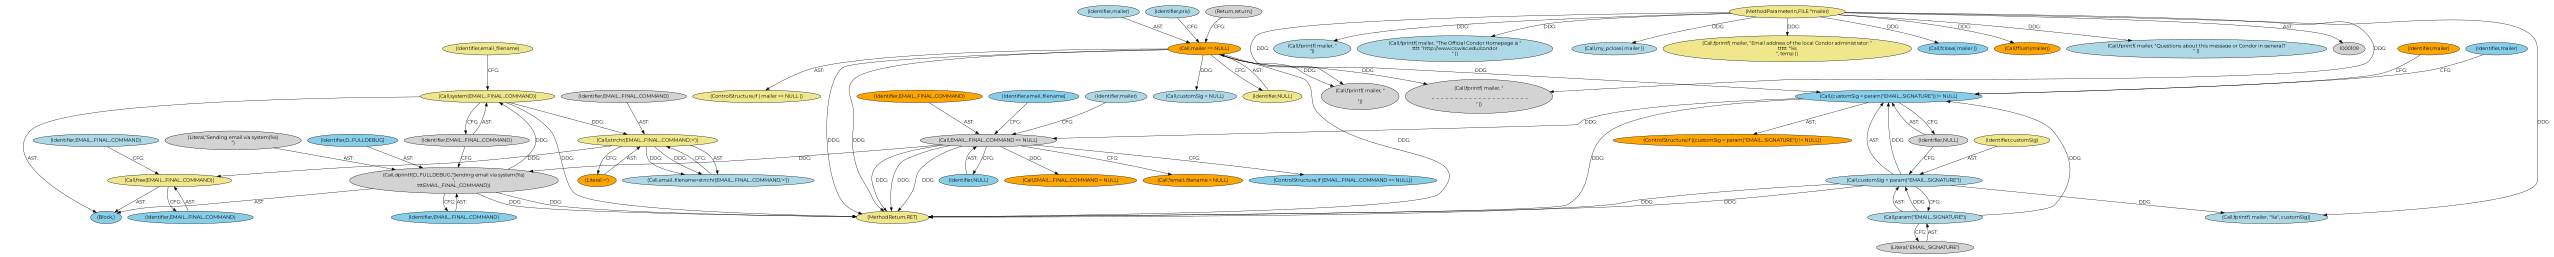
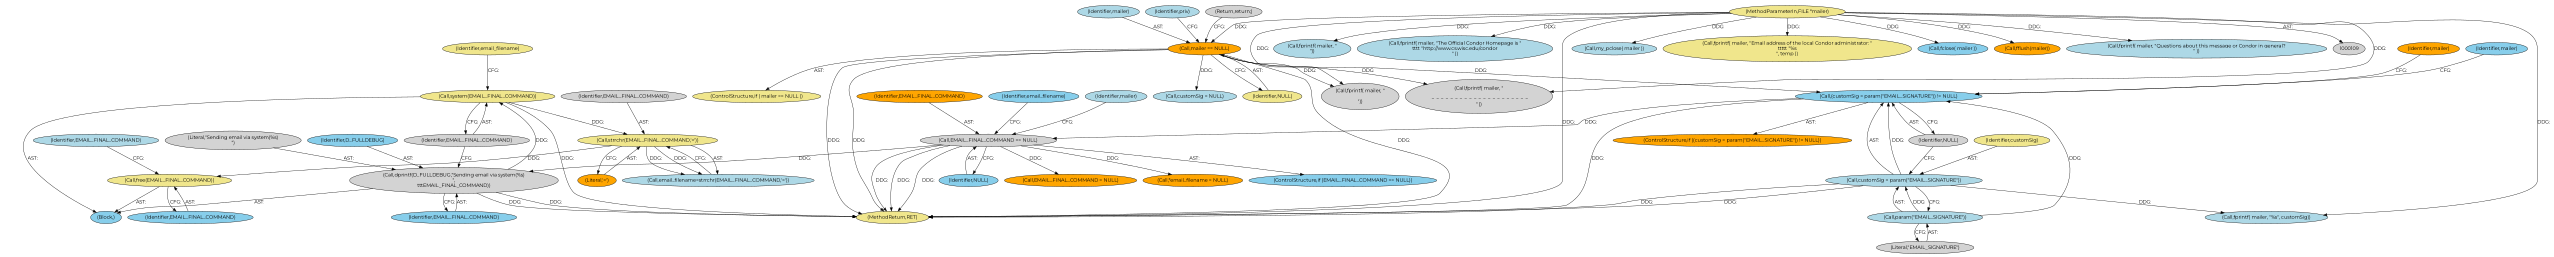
edge "(MethodParameterIn,FILE *mailer)" -> "(Call,mailer == NULL)": added, label "DDG:"
edge "(Call,EMAIL_FINAL_COMMAND == NULL)" -> "(Call,*email_filename = NULL)": label "CFG: " -> "DDG: "
edge "(Call,EMAIL_FINAL_COMMAND == NULL)" -> "(ControlStructure,if (EMAIL_FINAL_COMMAND == NULL))": label "CFG: " -> "AST: "
edge "(MethodParameterIn,FILE *mailer)" -> "(MethodReturn,RET)": added, label "DDG:"
